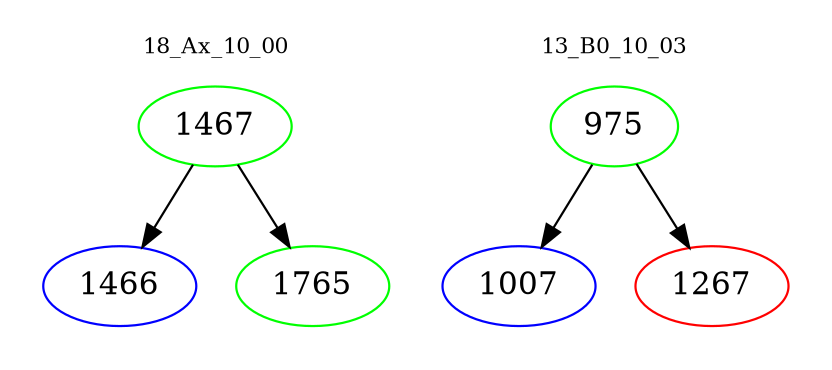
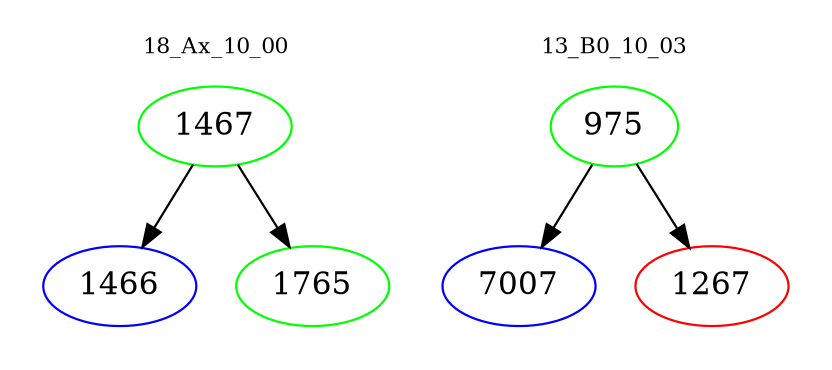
node "1007": label "1007" -> "7007"
